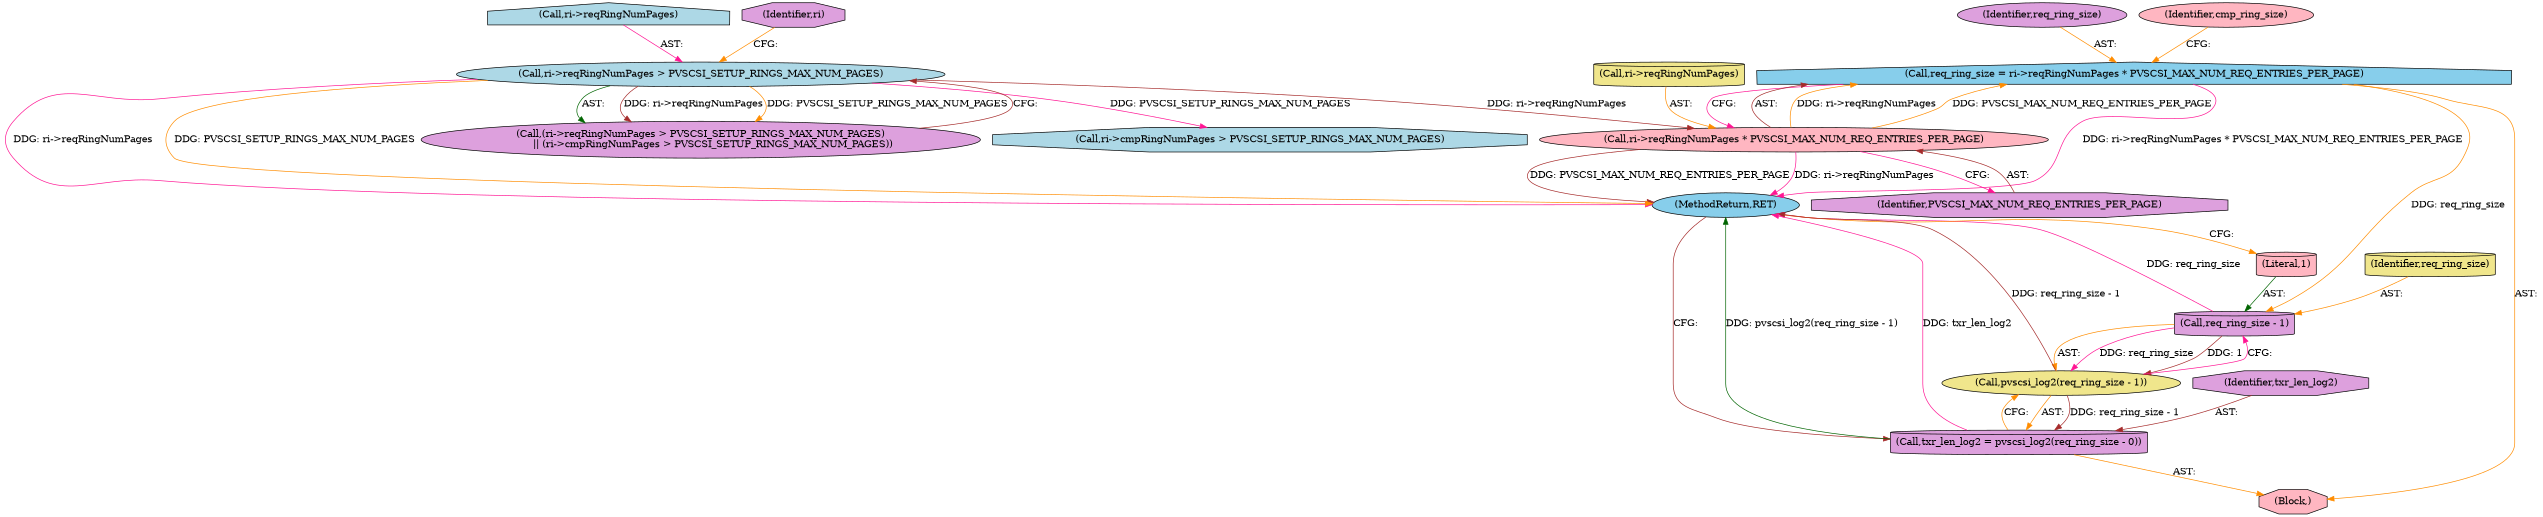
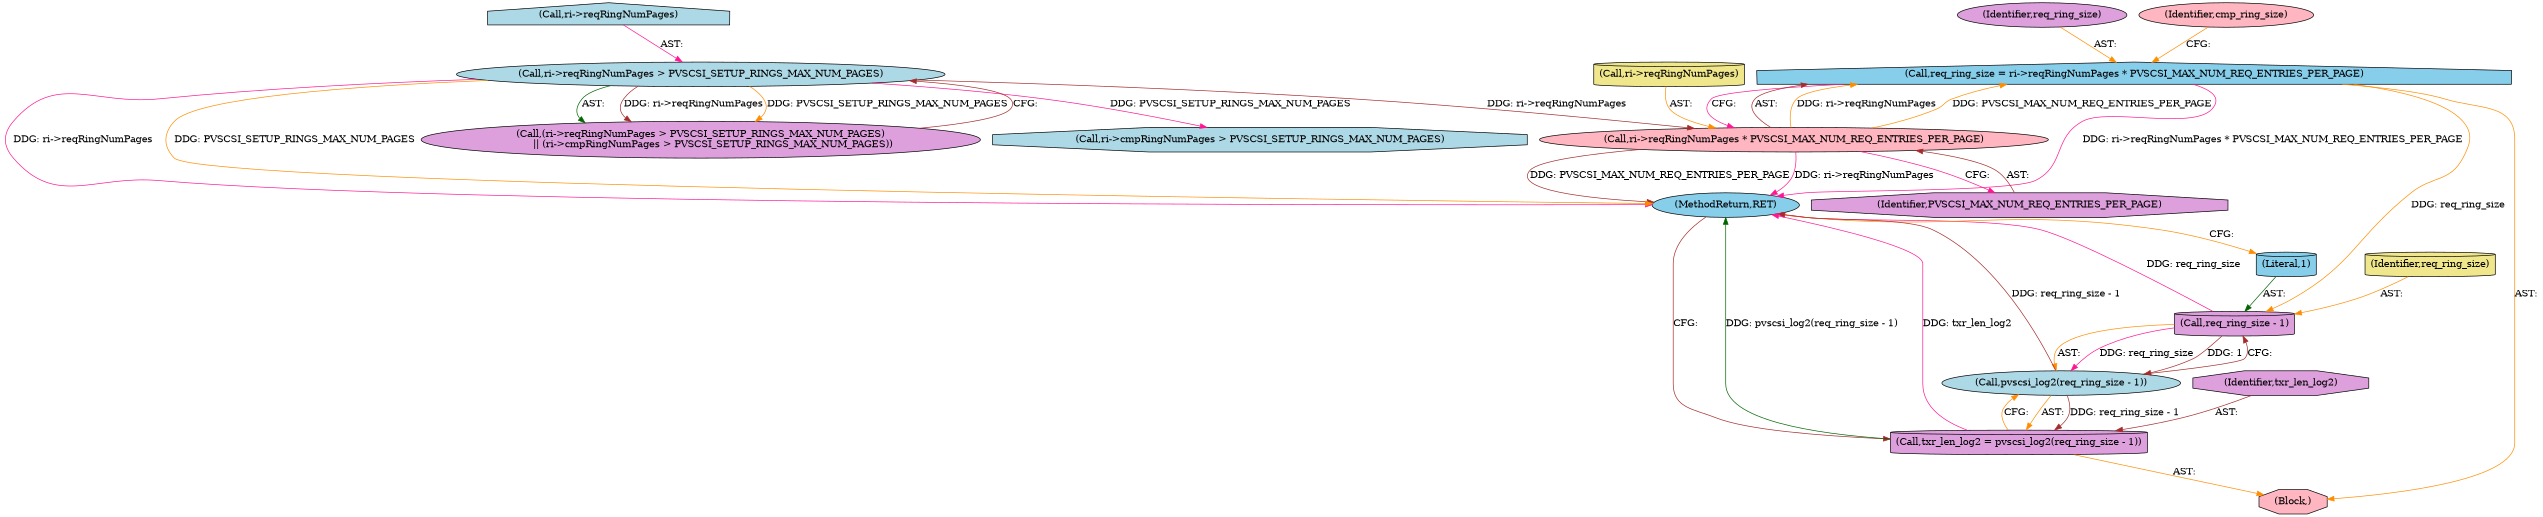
node "(Identifier,ri)": removed
node "(Literal,1)": fillcolor lightpink -> skyblue
edge "(Call,pvscsi_log2(req_ring_size - 1))" -> "(Call,req_ring_size - 1)": color deeppink -> brown
node "(Call,pvscsi_log2(req_ring_size - 1))": fillcolor khaki -> lightblue
node "(Call,txr_len_log2 = pvscsi_log2(req_ring_size - 0))": label "(Call,txr_len_log2 = pvscsi_log2(req_ring_size - 0))" -> "(Call,txr_len_log2 = pvscsi_log2(req_ring_size - 1))"
